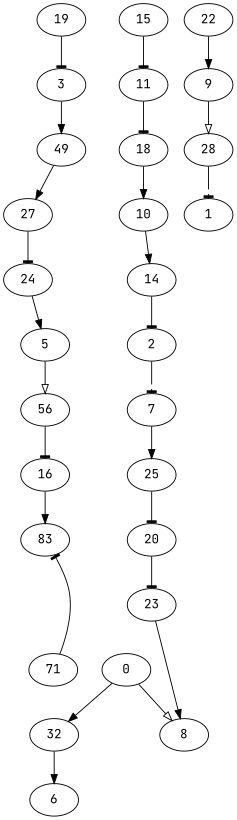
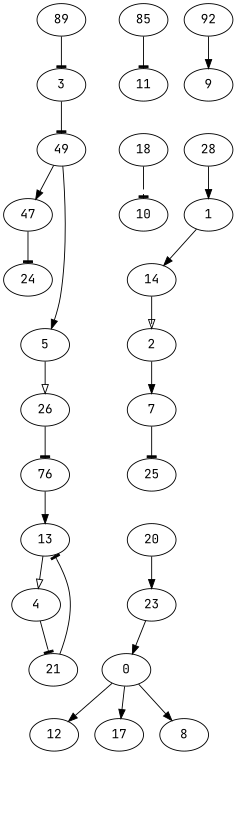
node "19": label "19" -> "89"
node "15": label "15" -> "85"
node "22": label "22" -> "92"
edge "9" -> "28": removed
edge "3" -> "49": arrowhead normal -> tee
edge "11" -> "18": removed
edge "18" -> "10": arrowhead normal -> tee
edge "28" -> "1": arrowhead tee -> normal
node "27": label "27" -> "47"
edge "10" -> "14": now "1" -> "14"
edge "24" -> "5": now "49" -> "5"
edge "14" -> "2": arrowhead tee -> onormal
edge "2" -> "7": arrowhead tee -> normal
node "56": label "56" -> "26"
edge "7" -> "25": arrowhead normal -> tee
node "16": label "16" -> "76"
edge "25" -> "20": removed
node "83": label "83" -> "13"
edge "20" -> "23": arrowhead tee -> normal
node "4": added
edge "23" -> "8": now "23" -> "0"
node "71": label "71" -> "21"
edge "0" -> "8": arrowhead onormal -> normal
node "32": label "32" -> "12"
node "17": added
node "6": removed
